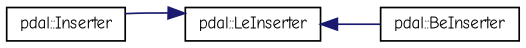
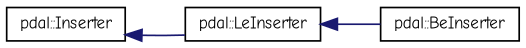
edge "pdal::Inserter" -> "pdal::LeInserter": reversed
